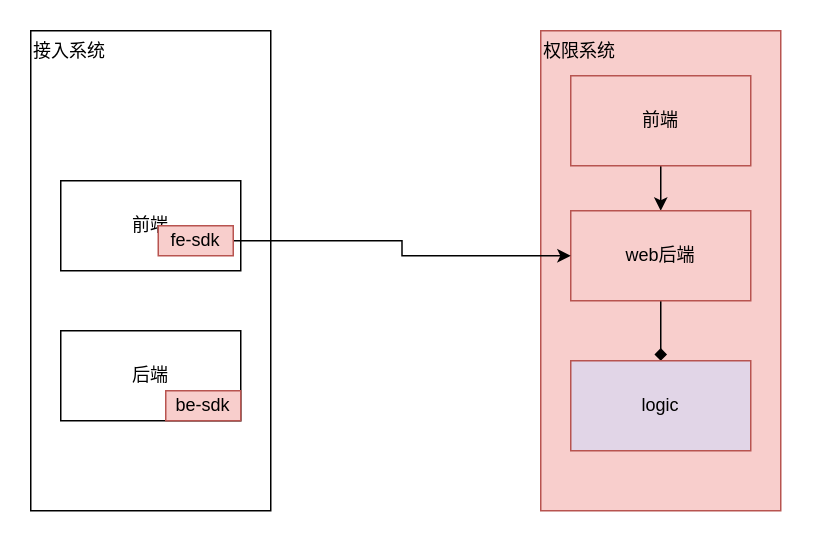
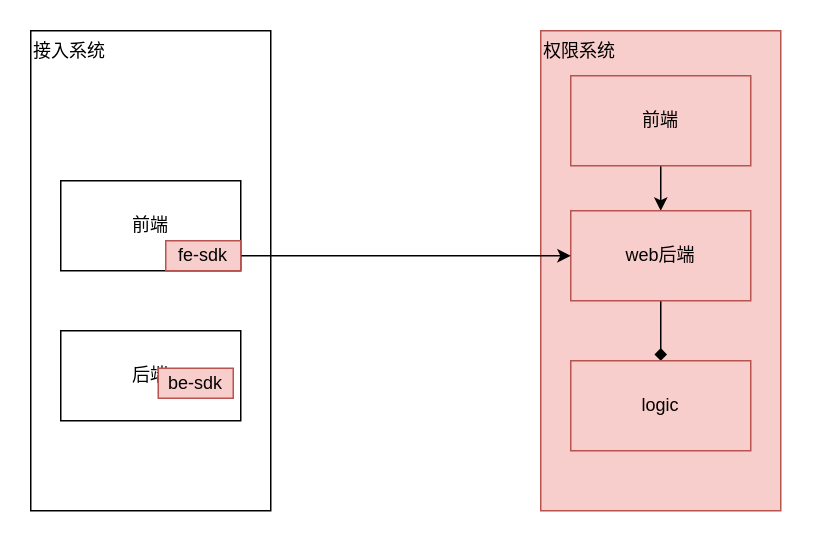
node "fe-sdk": moved (196, 241) -> (203, 256)
node "be-sdk": moved (203, 406) -> (196, 383)
node "logic": fillcolor #e1d5e7 -> #f8cecc
